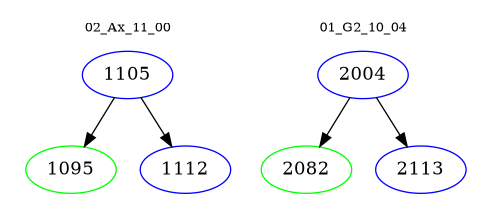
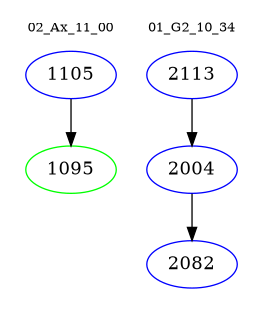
cluster "01_G2_10_04": label "01_G2_10_04" -> "01_G2_10_34"
edge "2004" -> "2113": reversed
node "1112": removed
node "2082": color green -> blue
